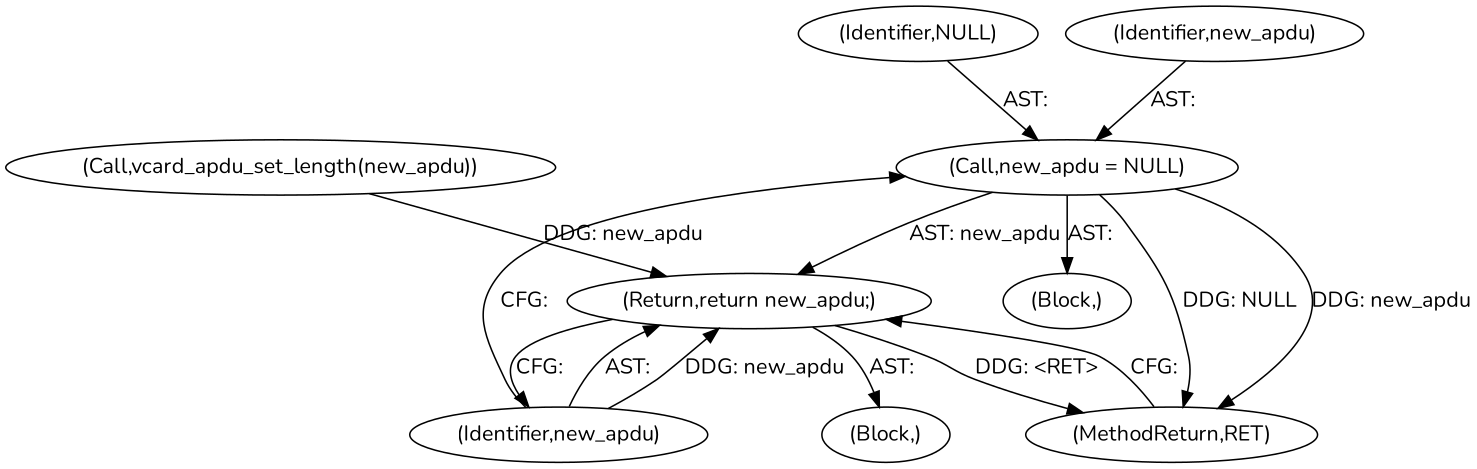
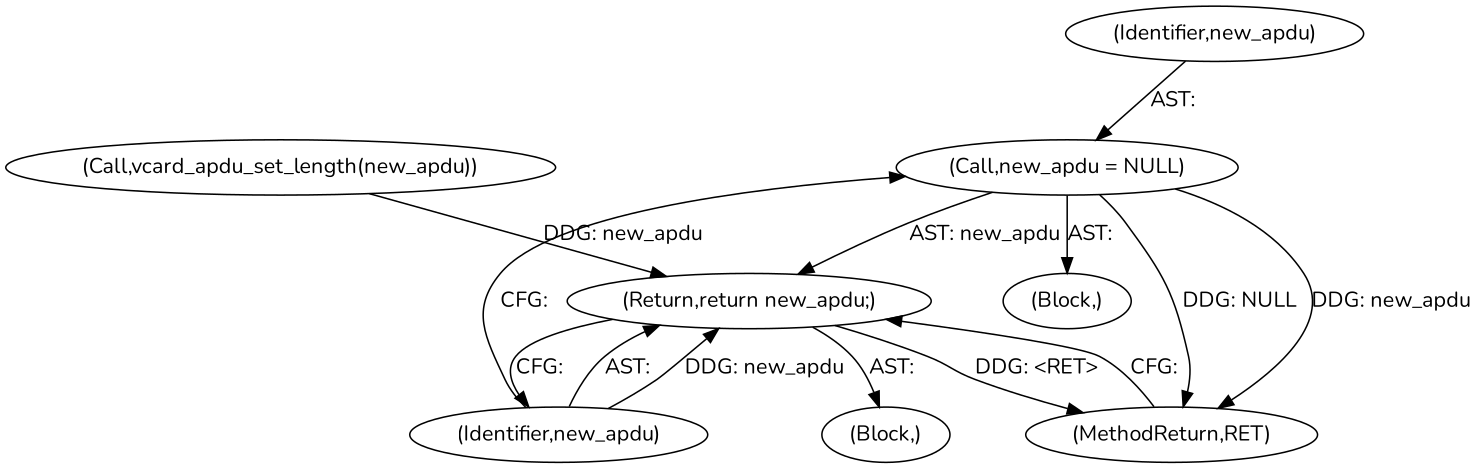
node "(Identifier,NULL)": removed
